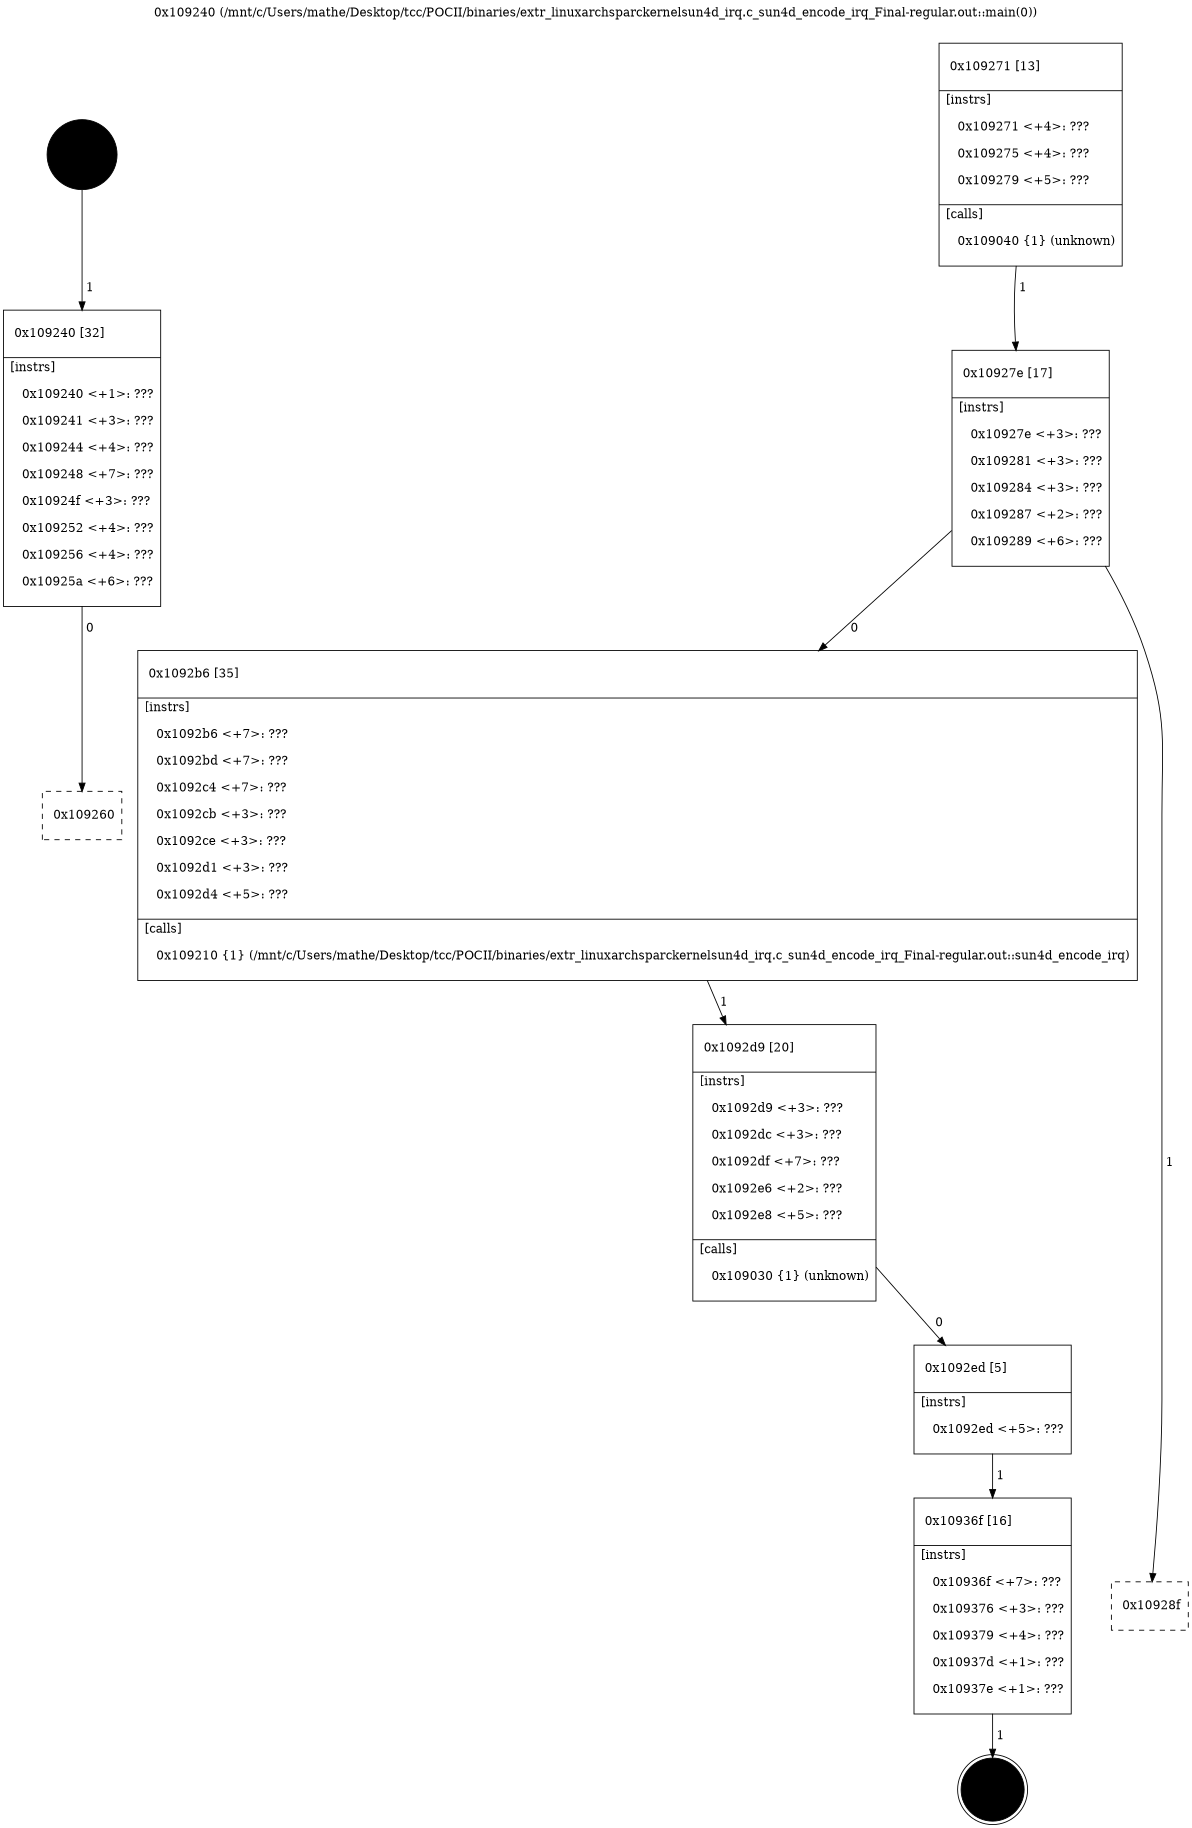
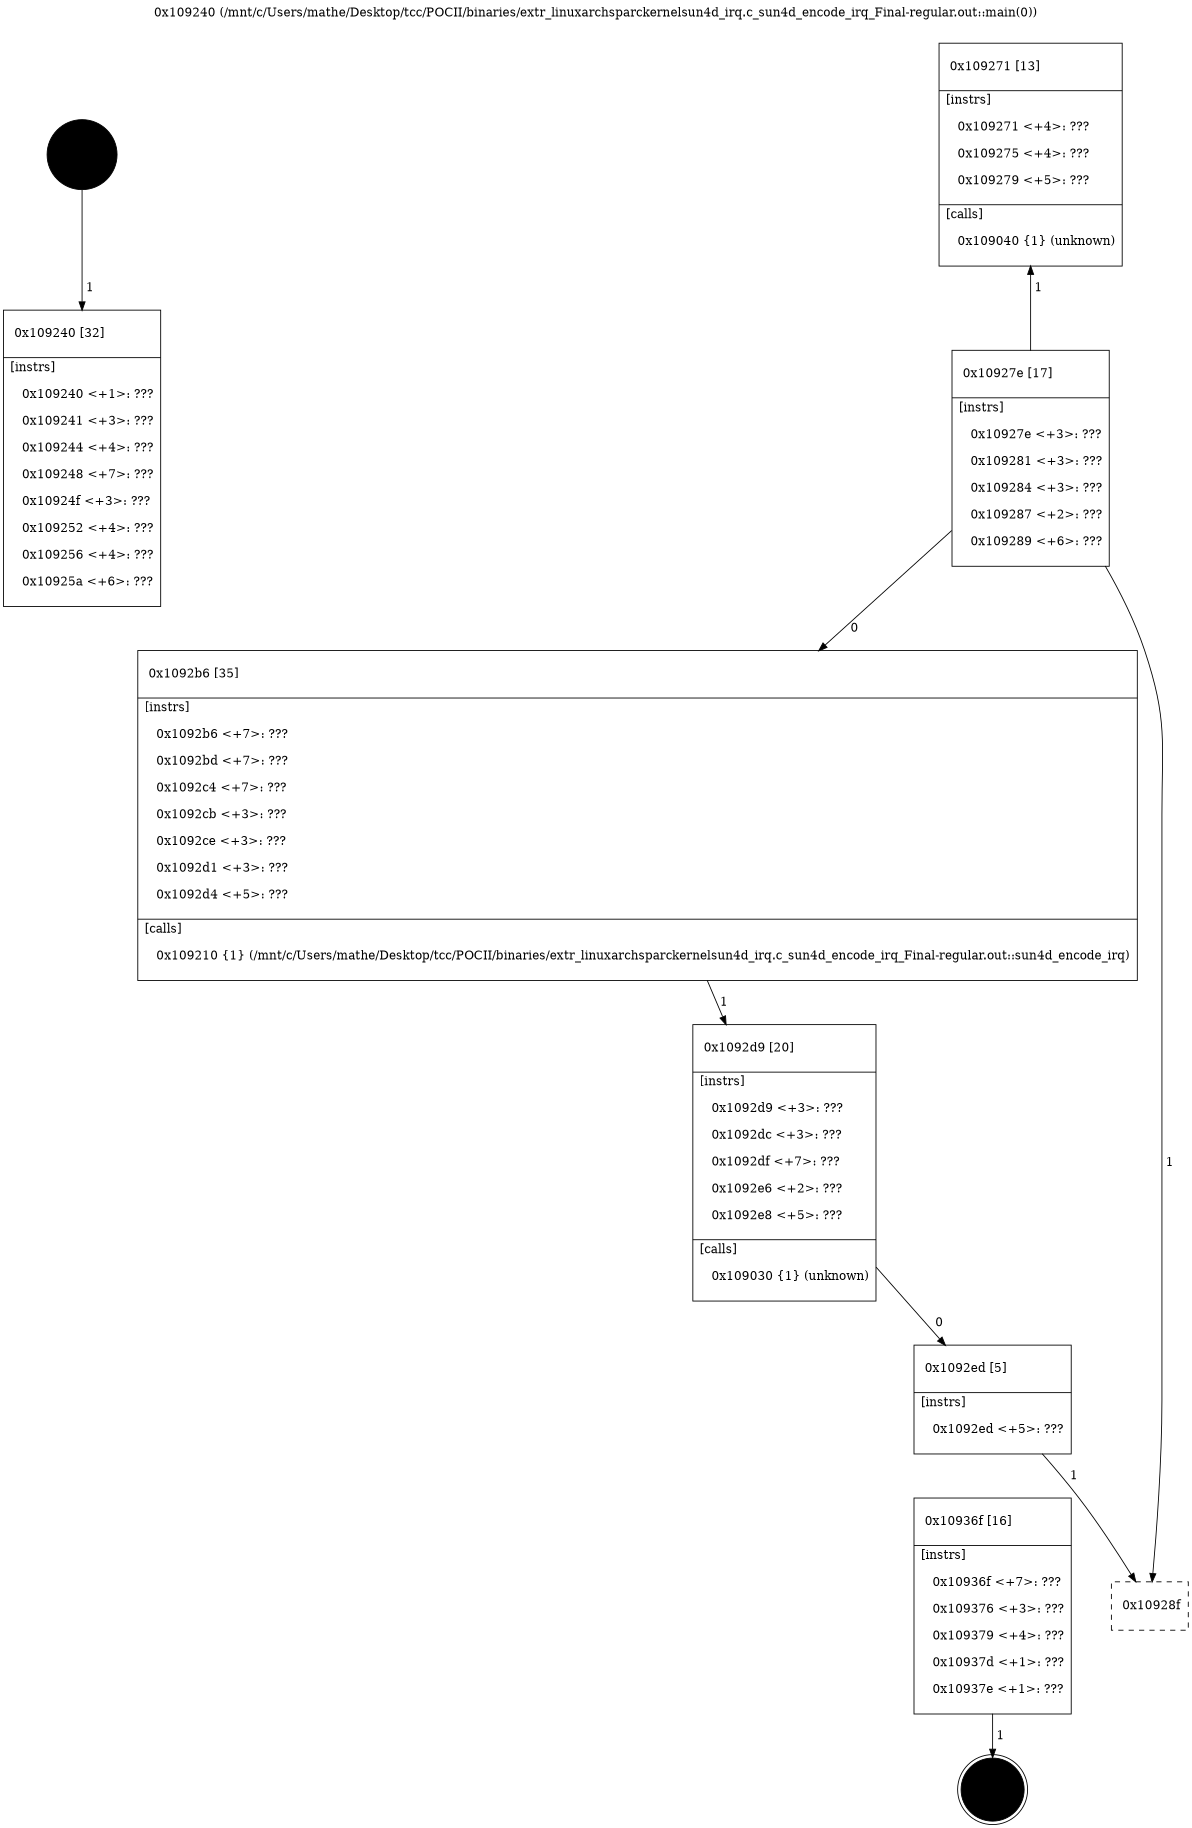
edge "0x109271 [13]" -> "0x10927e [17]": reversed
node "0x109260": removed
edge "0x1092ed [5]" -> "0x10936f [16]": now "0x1092ed [5]" -> "0x10928f"
